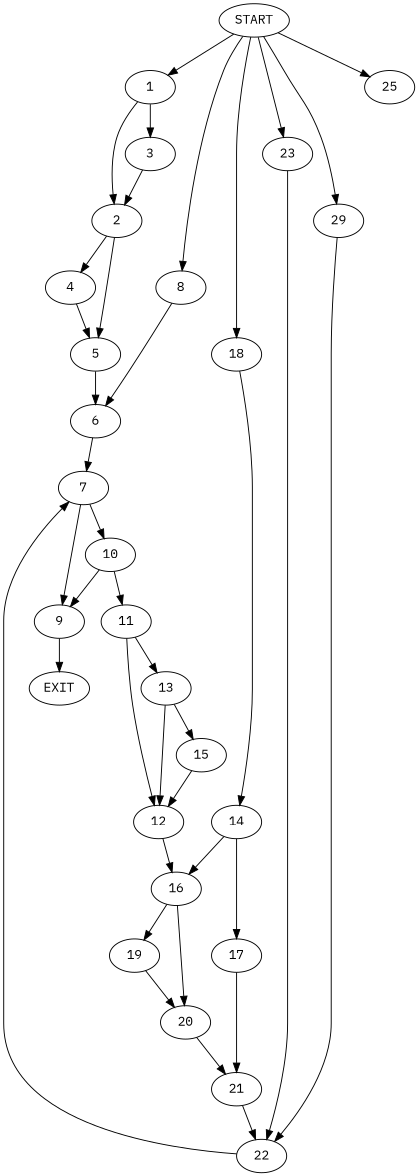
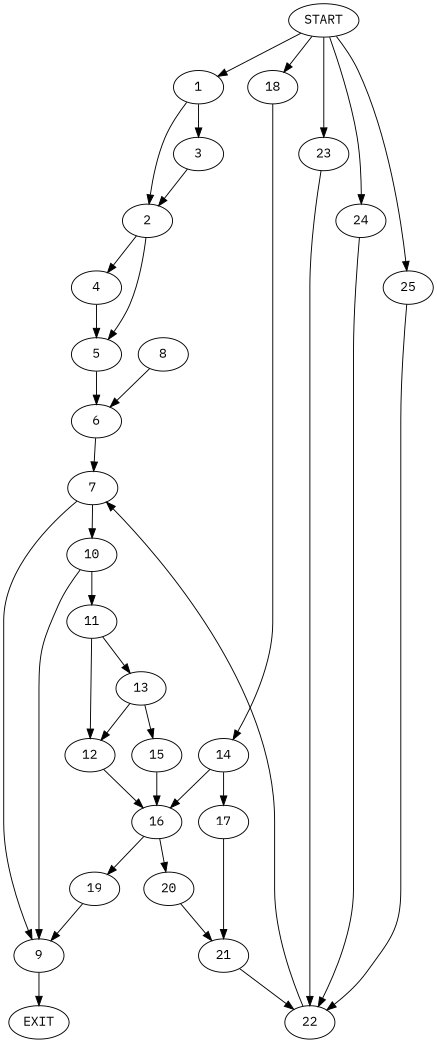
edge "START" -> "8": removed
node "29": label "29" -> "24"
edge "25" -> "22": added
edge "15" -> "12": now "15" -> "16"
edge "19" -> "20": now "19" -> "9"
